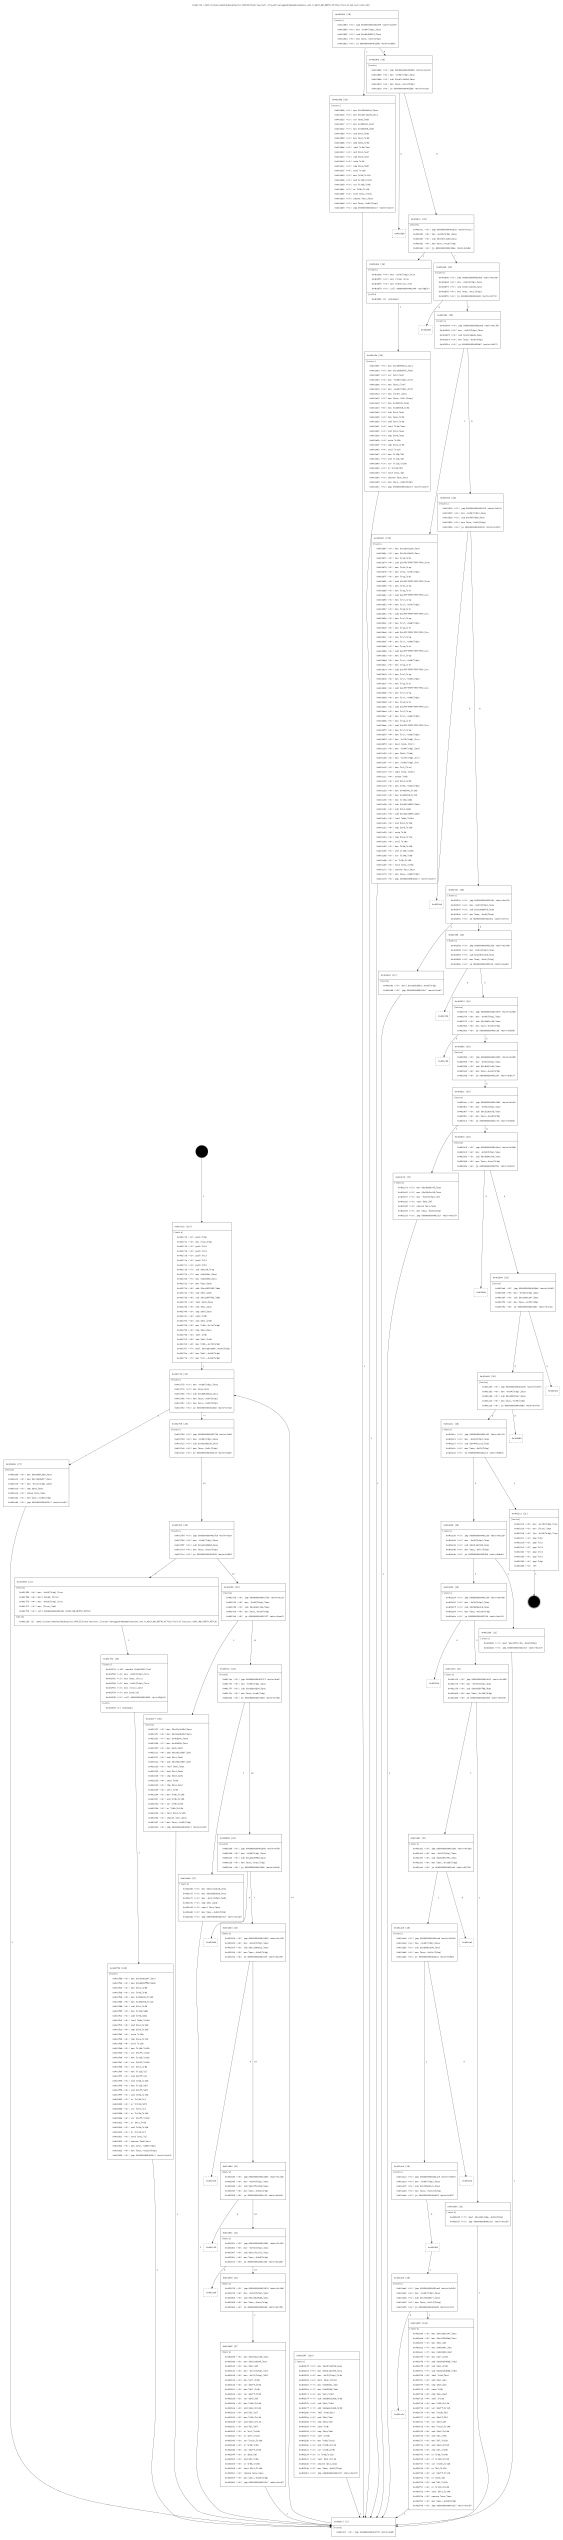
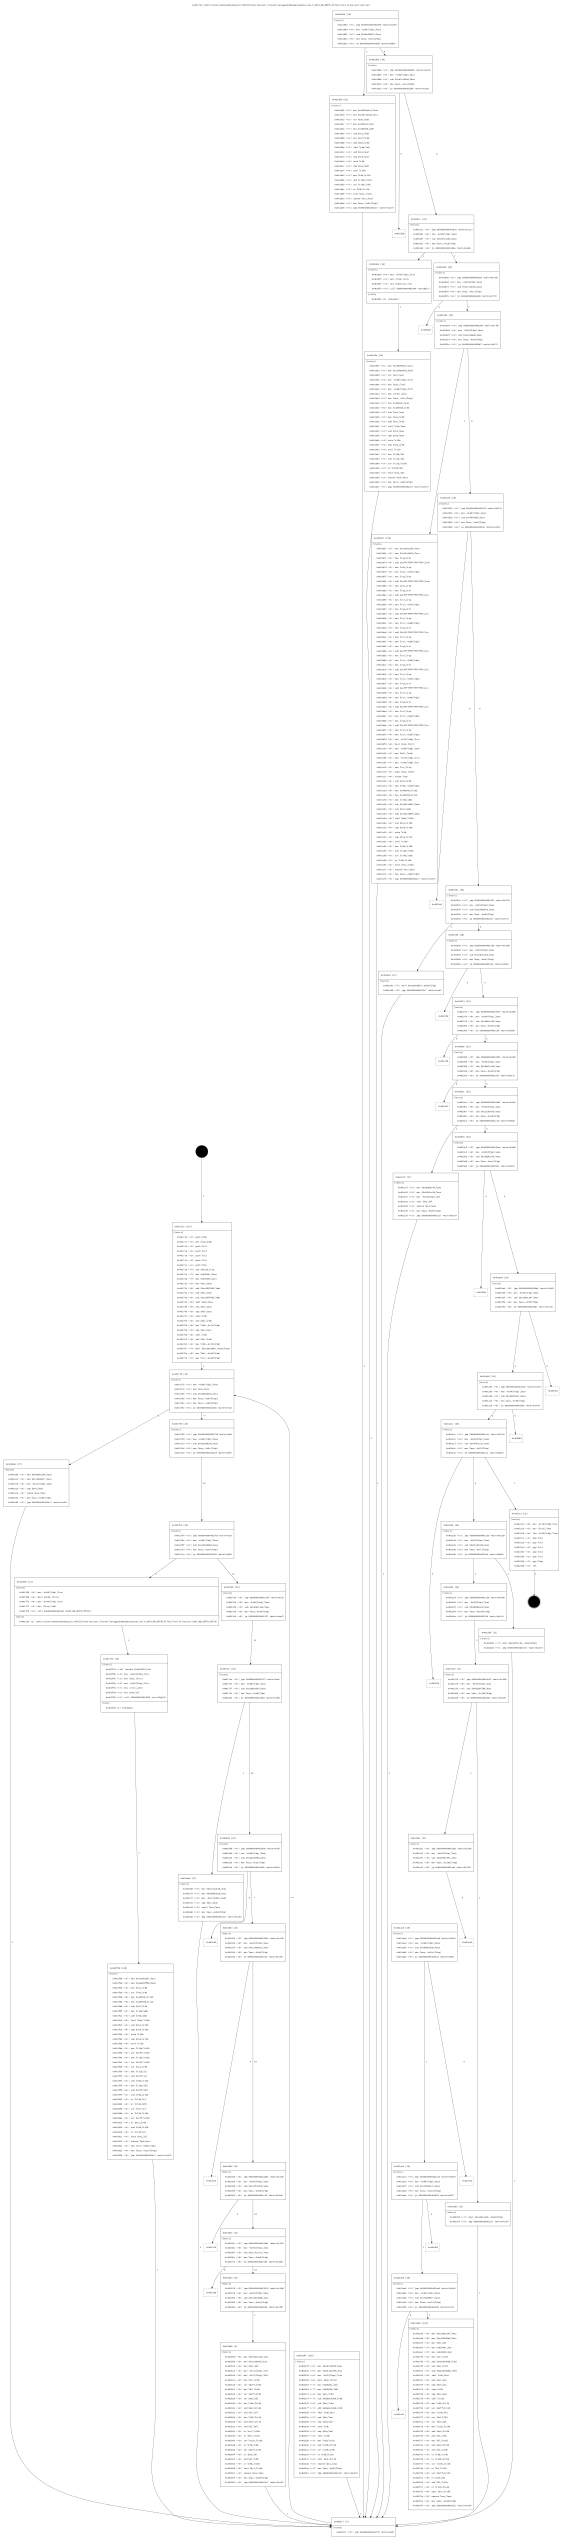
node "0x4022d7": added
edge "0x401a54 [28]" -> "0x402334": now "0x401a1c [28]" -> "0x402334"
node "0x4021f7 [88]": removed
edge "0x401a8c [28]" -> "0x401aa8 [28]": removed, label "1"
edge "0x401d8f" -> "0x401ae0 [28]": now "0x401ac4 [28]" -> "0x401ae0 [28]"
edge "0x401ed9 [144]" -> "0x4023c7 [5]": removed, label "1"
